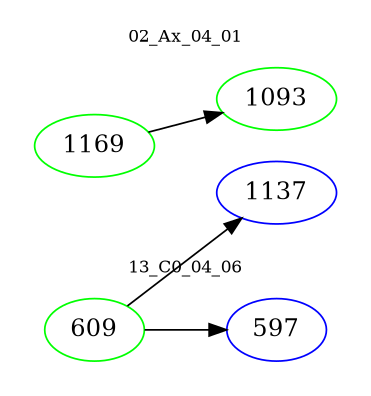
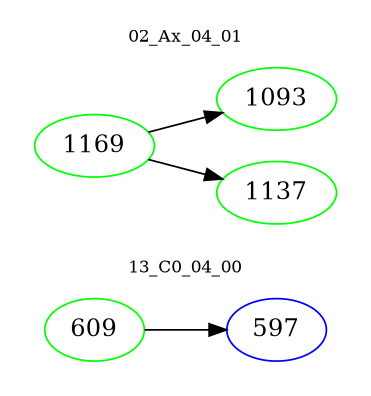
node "1137": color blue -> green
edge "609" -> "1137": now "1169" -> "1137"
cluster "13_C0_04_06": label "13_C0_04_06" -> "13_C0_04_00"
